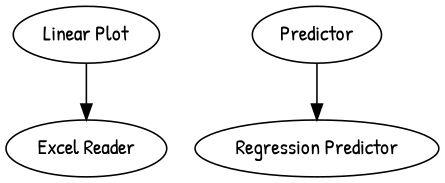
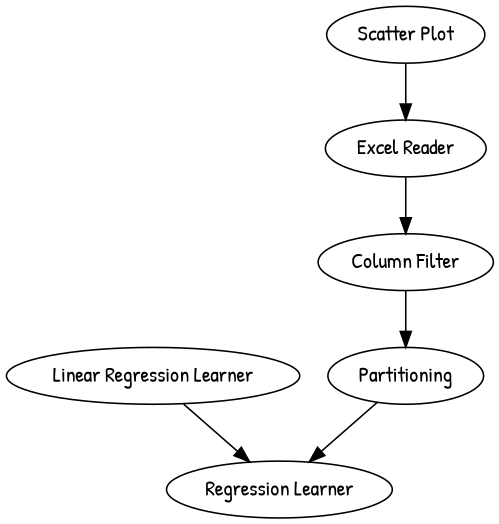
node "Linear Plot": label "Linear Plot" -> "Scatter Plot"
node "Predictor": label "Predictor" -> "Partitioning"
node "Regression Predictor": label "Regression Predictor" -> "Regression Learner"
node "Column Filter": added
node "Linear Regression Learner": added
